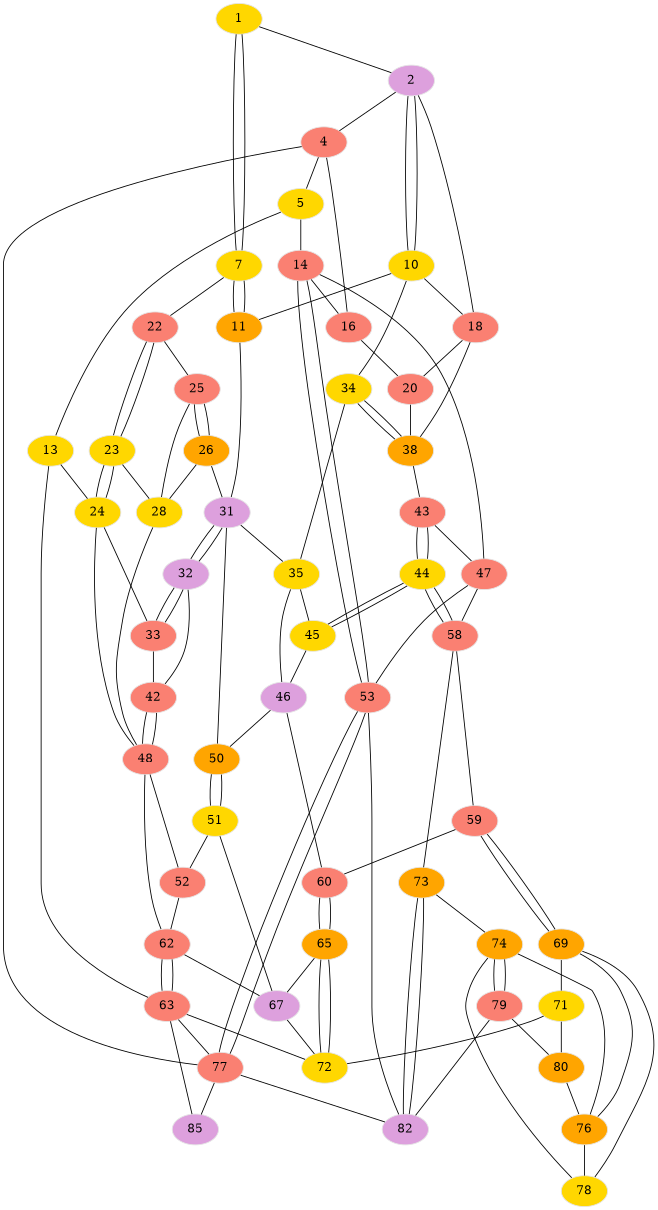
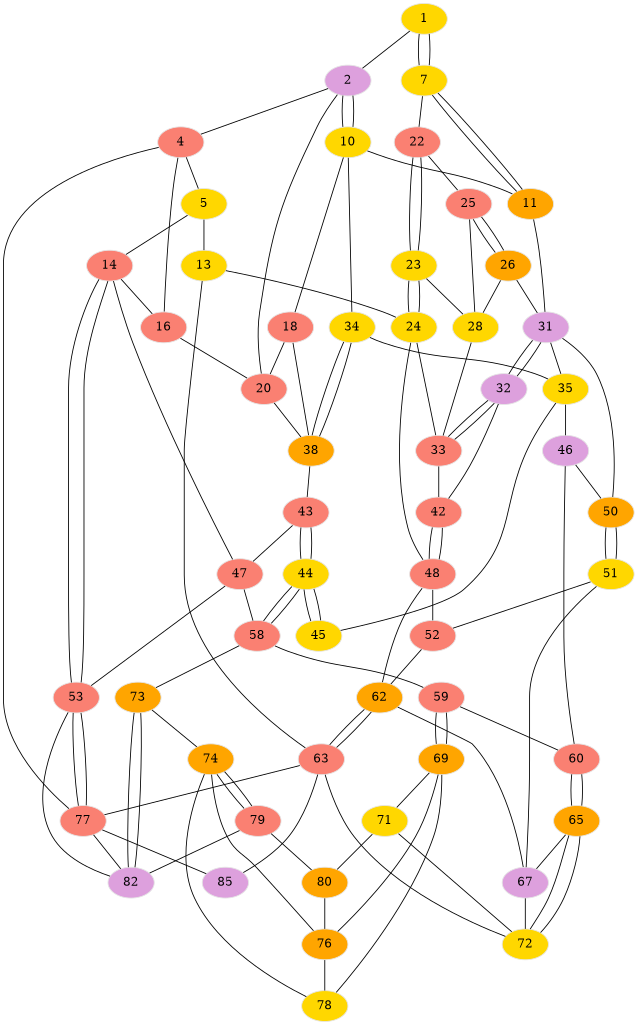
edge "2" -- "18": now "2" -- "20"
edge "28" -- "48": now "28" -- "33"
edge "45" -- "46": removed
node "62": fillcolor salmon -> orange
